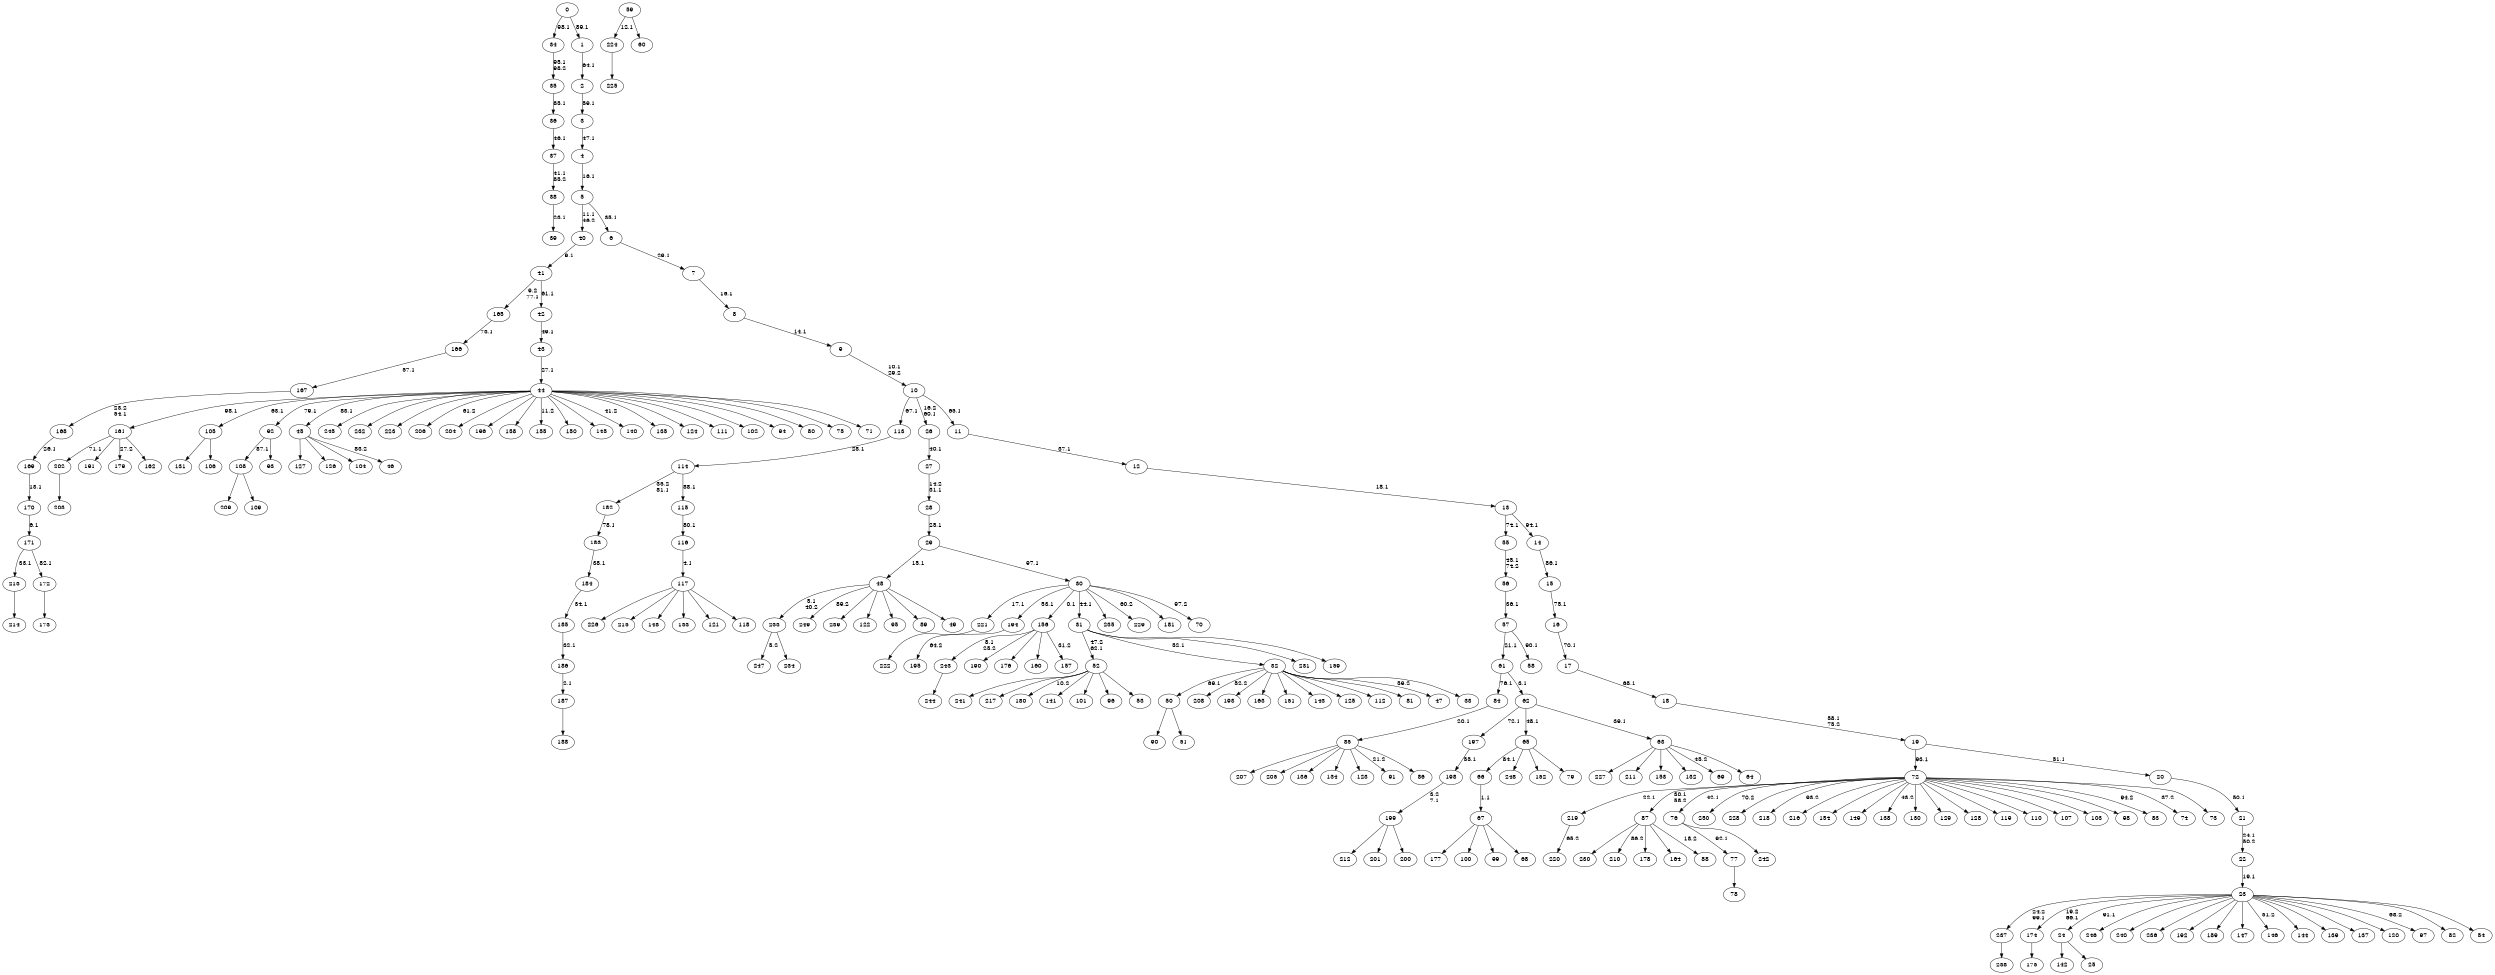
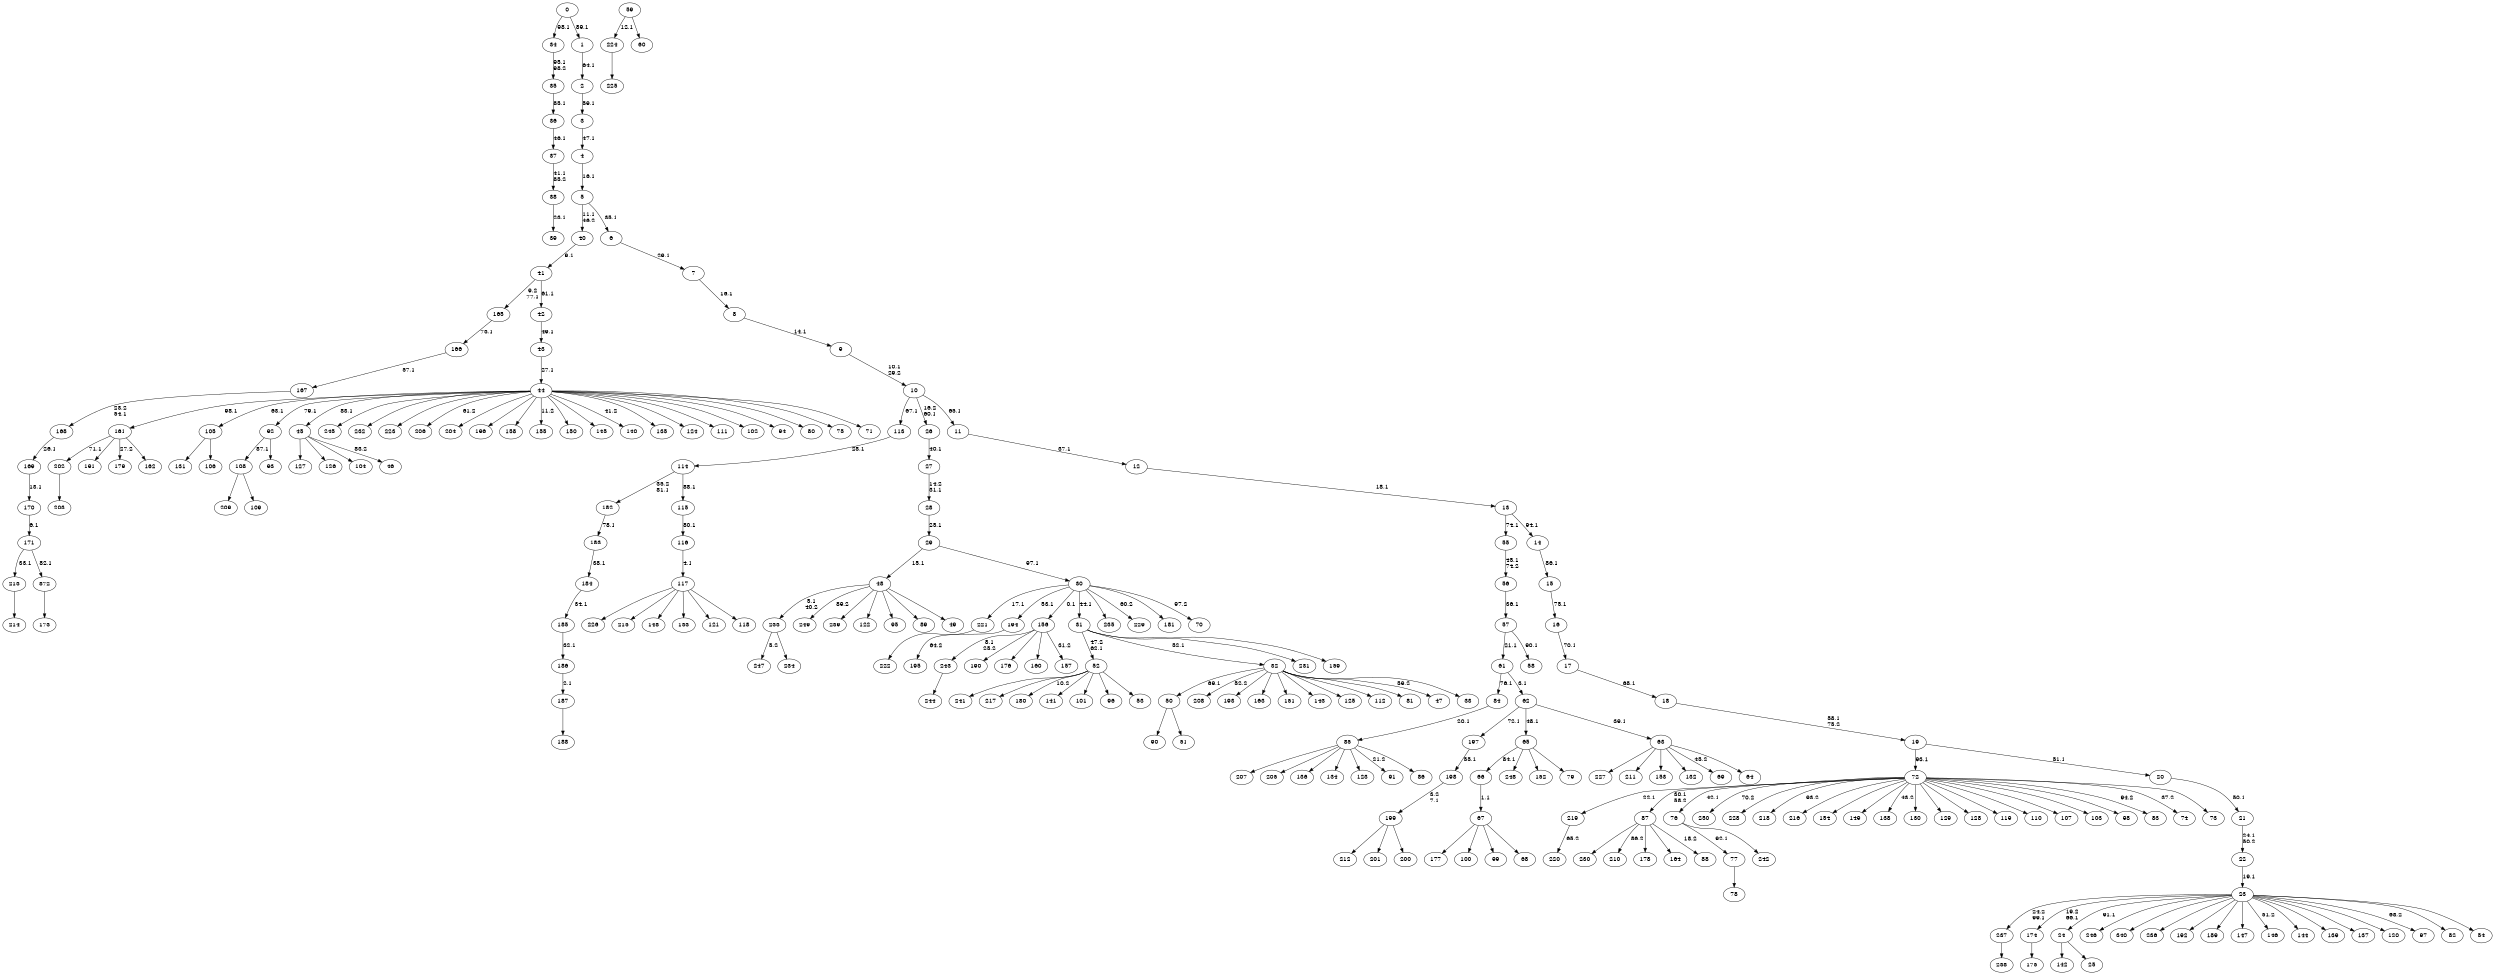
node "172": label "172" -> "872"
node "240": label "240" -> "340"
